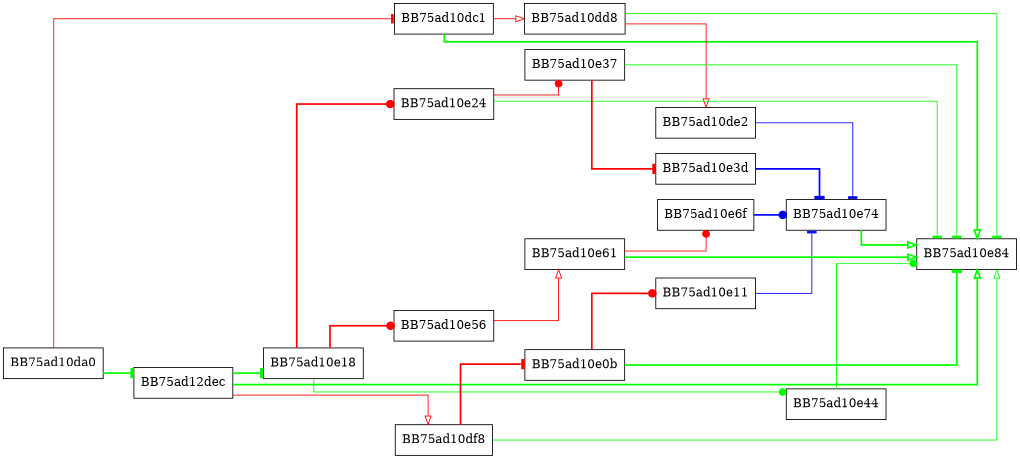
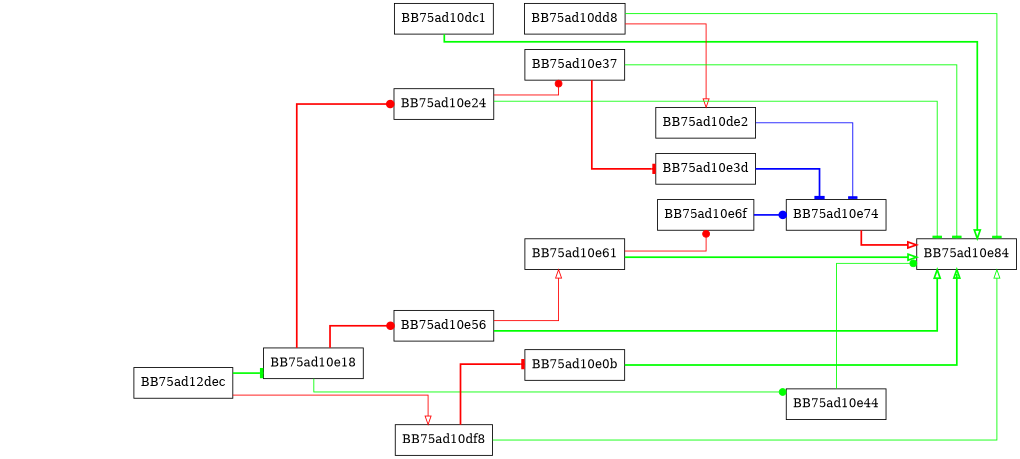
edge "BB75ad10dc1" -> "BB75ad10dd8": removed
edge "BB75ad10e74" -> "BB75ad10e84": color green -> red
node "BB75ad10e11": removed
node "BB75ad10da0": removed
edge "BB75ad10e0b" -> "BB75ad10e84": arrowhead tee -> onormal
edge "BB75ad12dec" -> "BB75ad10e84": now "BB75ad10e56" -> "BB75ad10e84"
